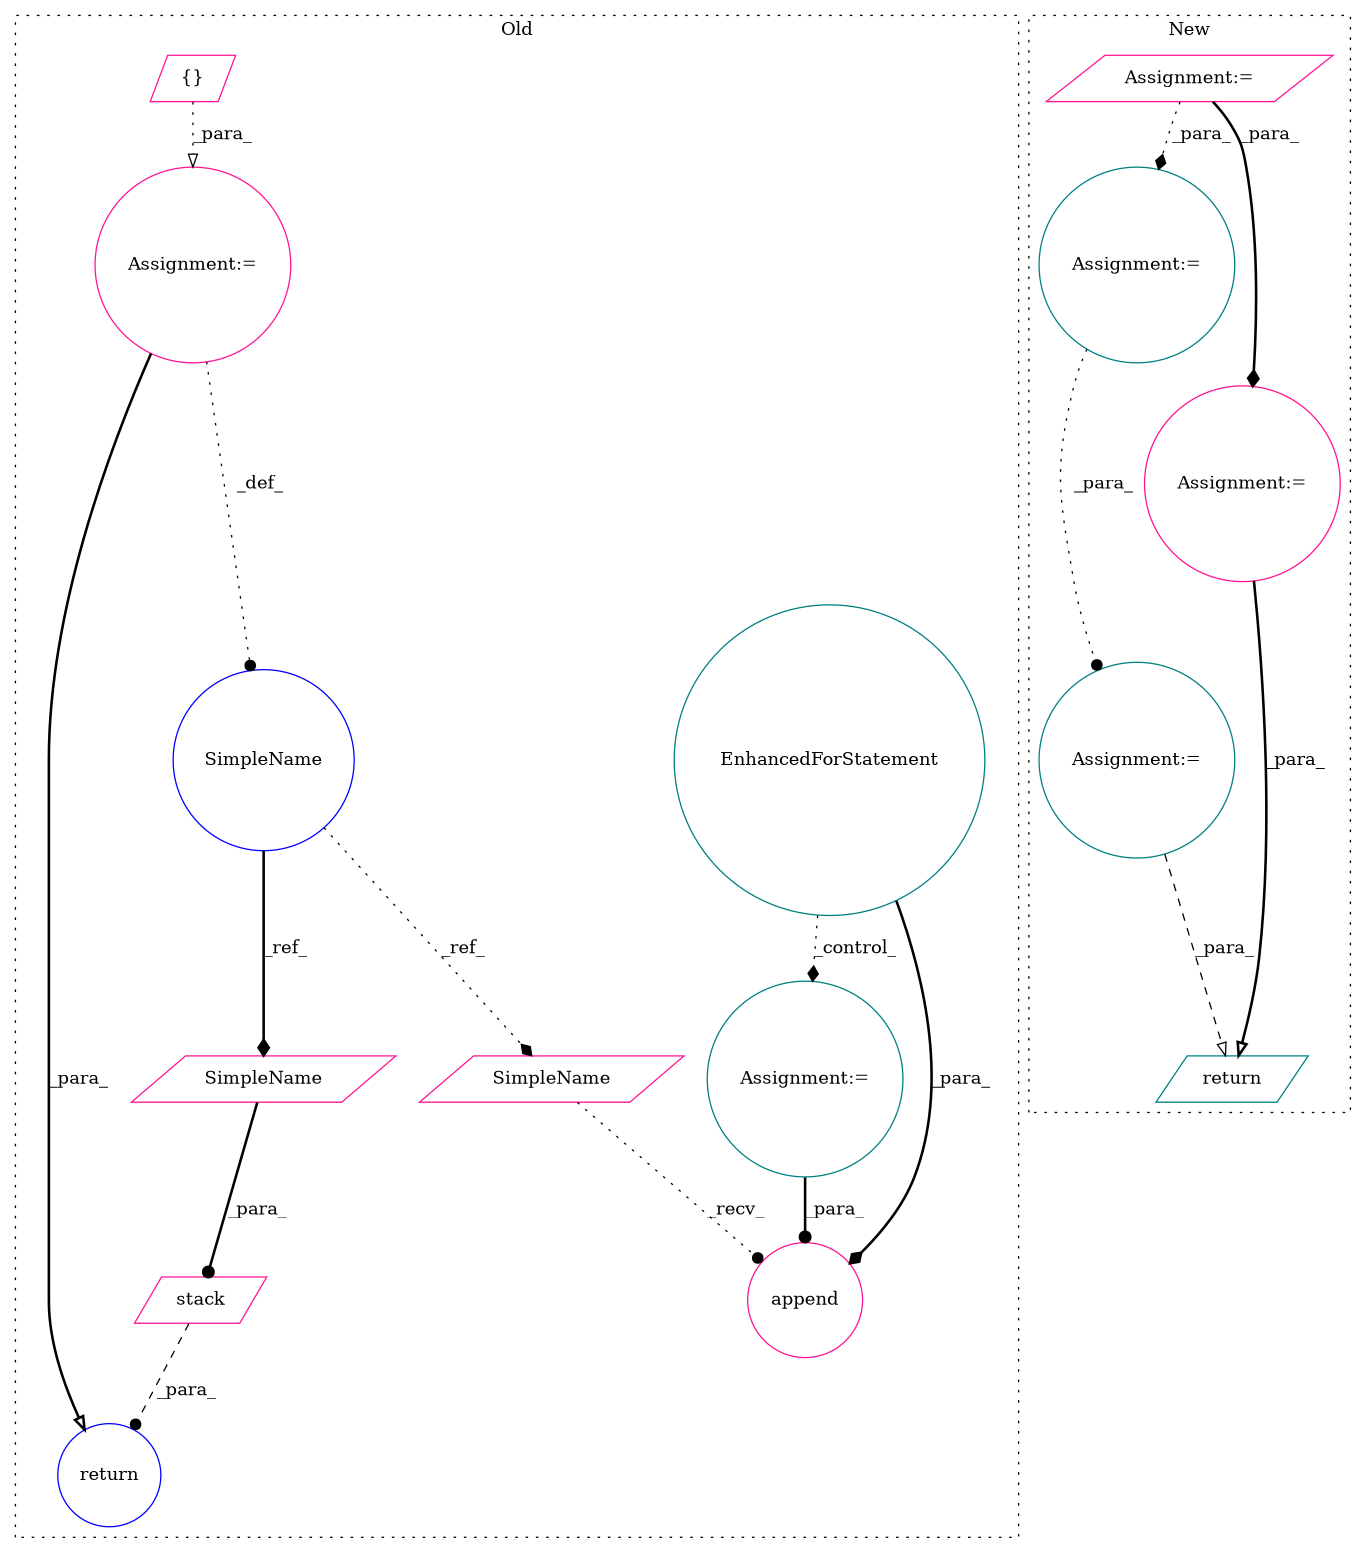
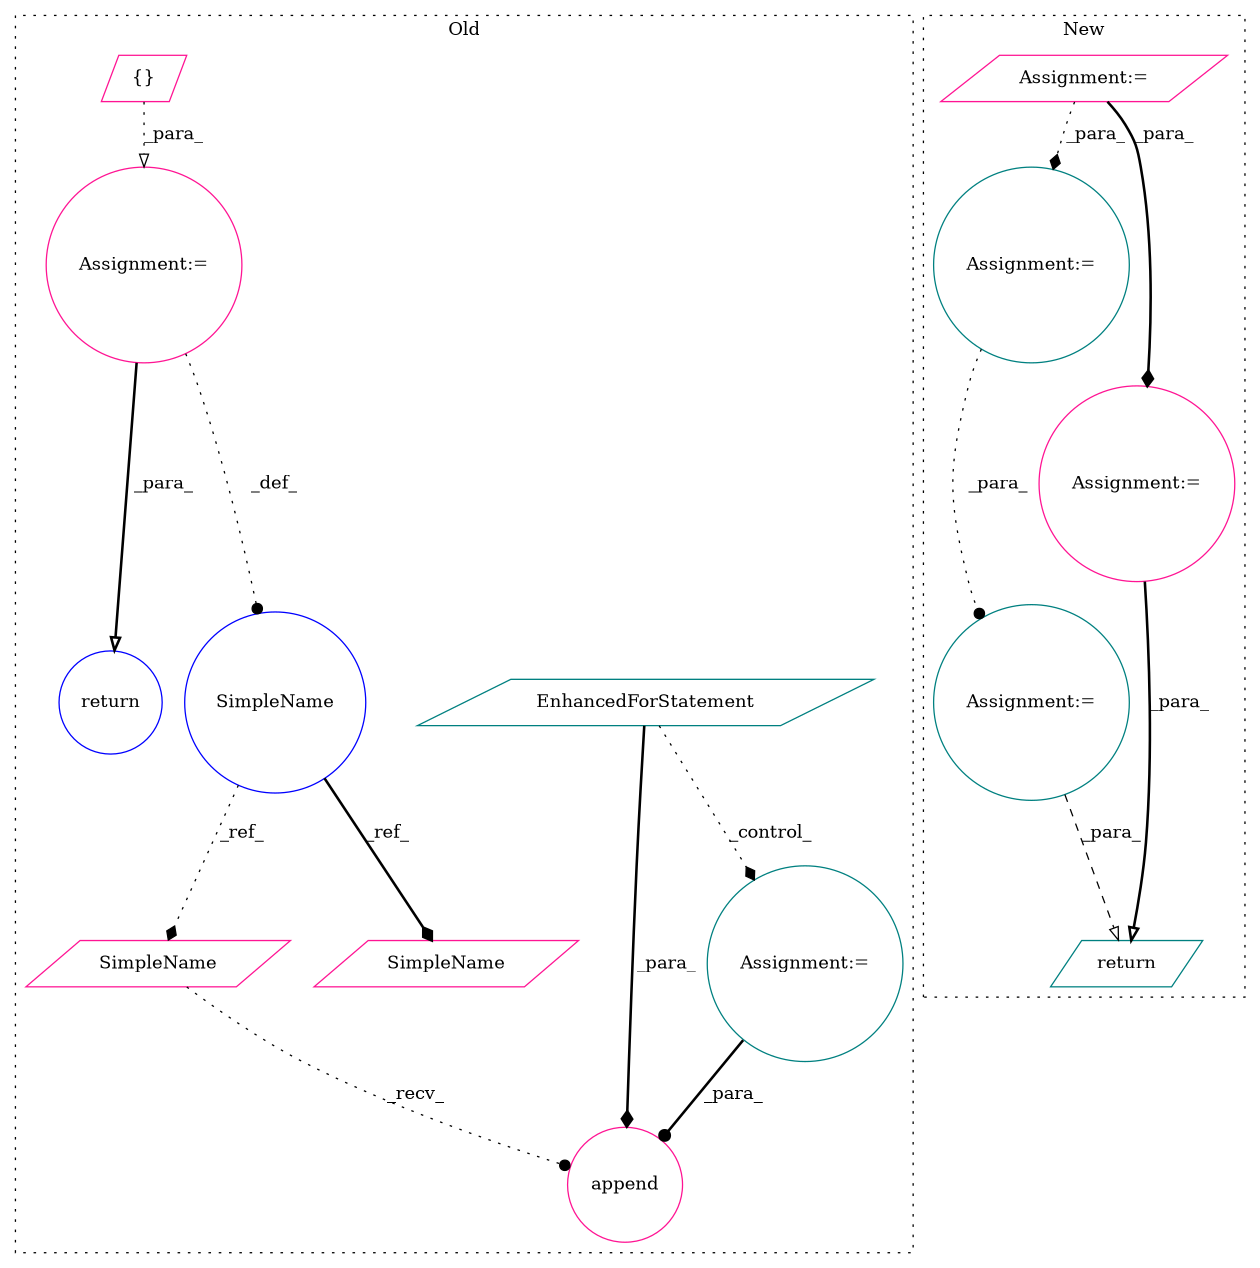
node "EnhancedForStatement": shape circle -> parallelogram
node "stack": removed
